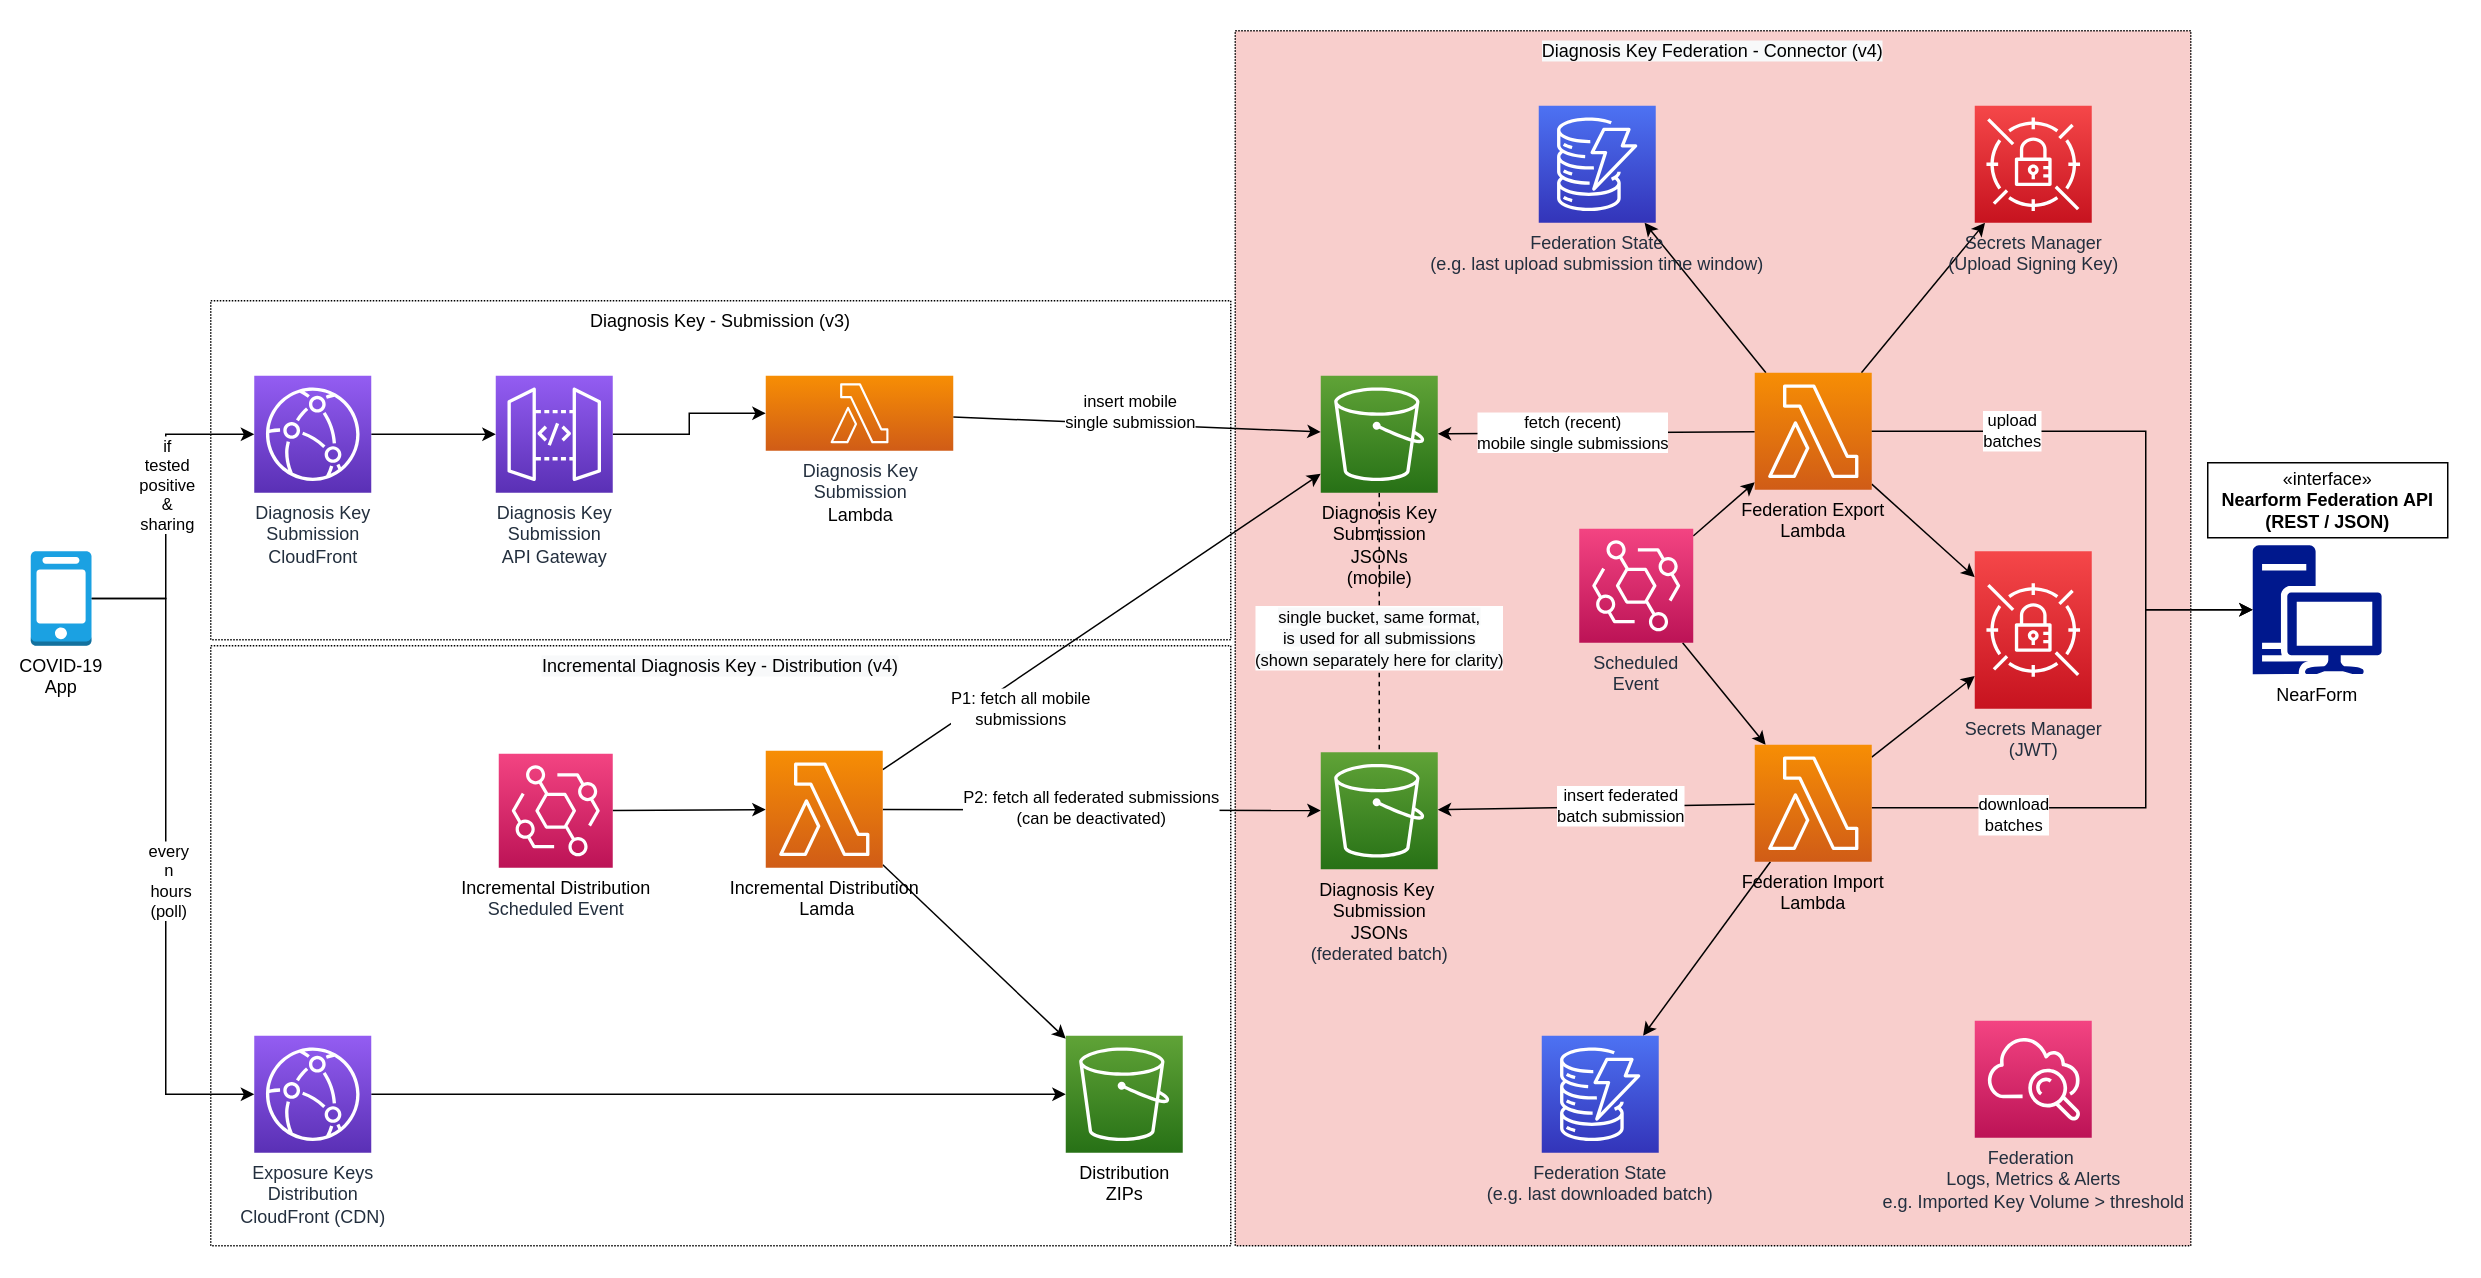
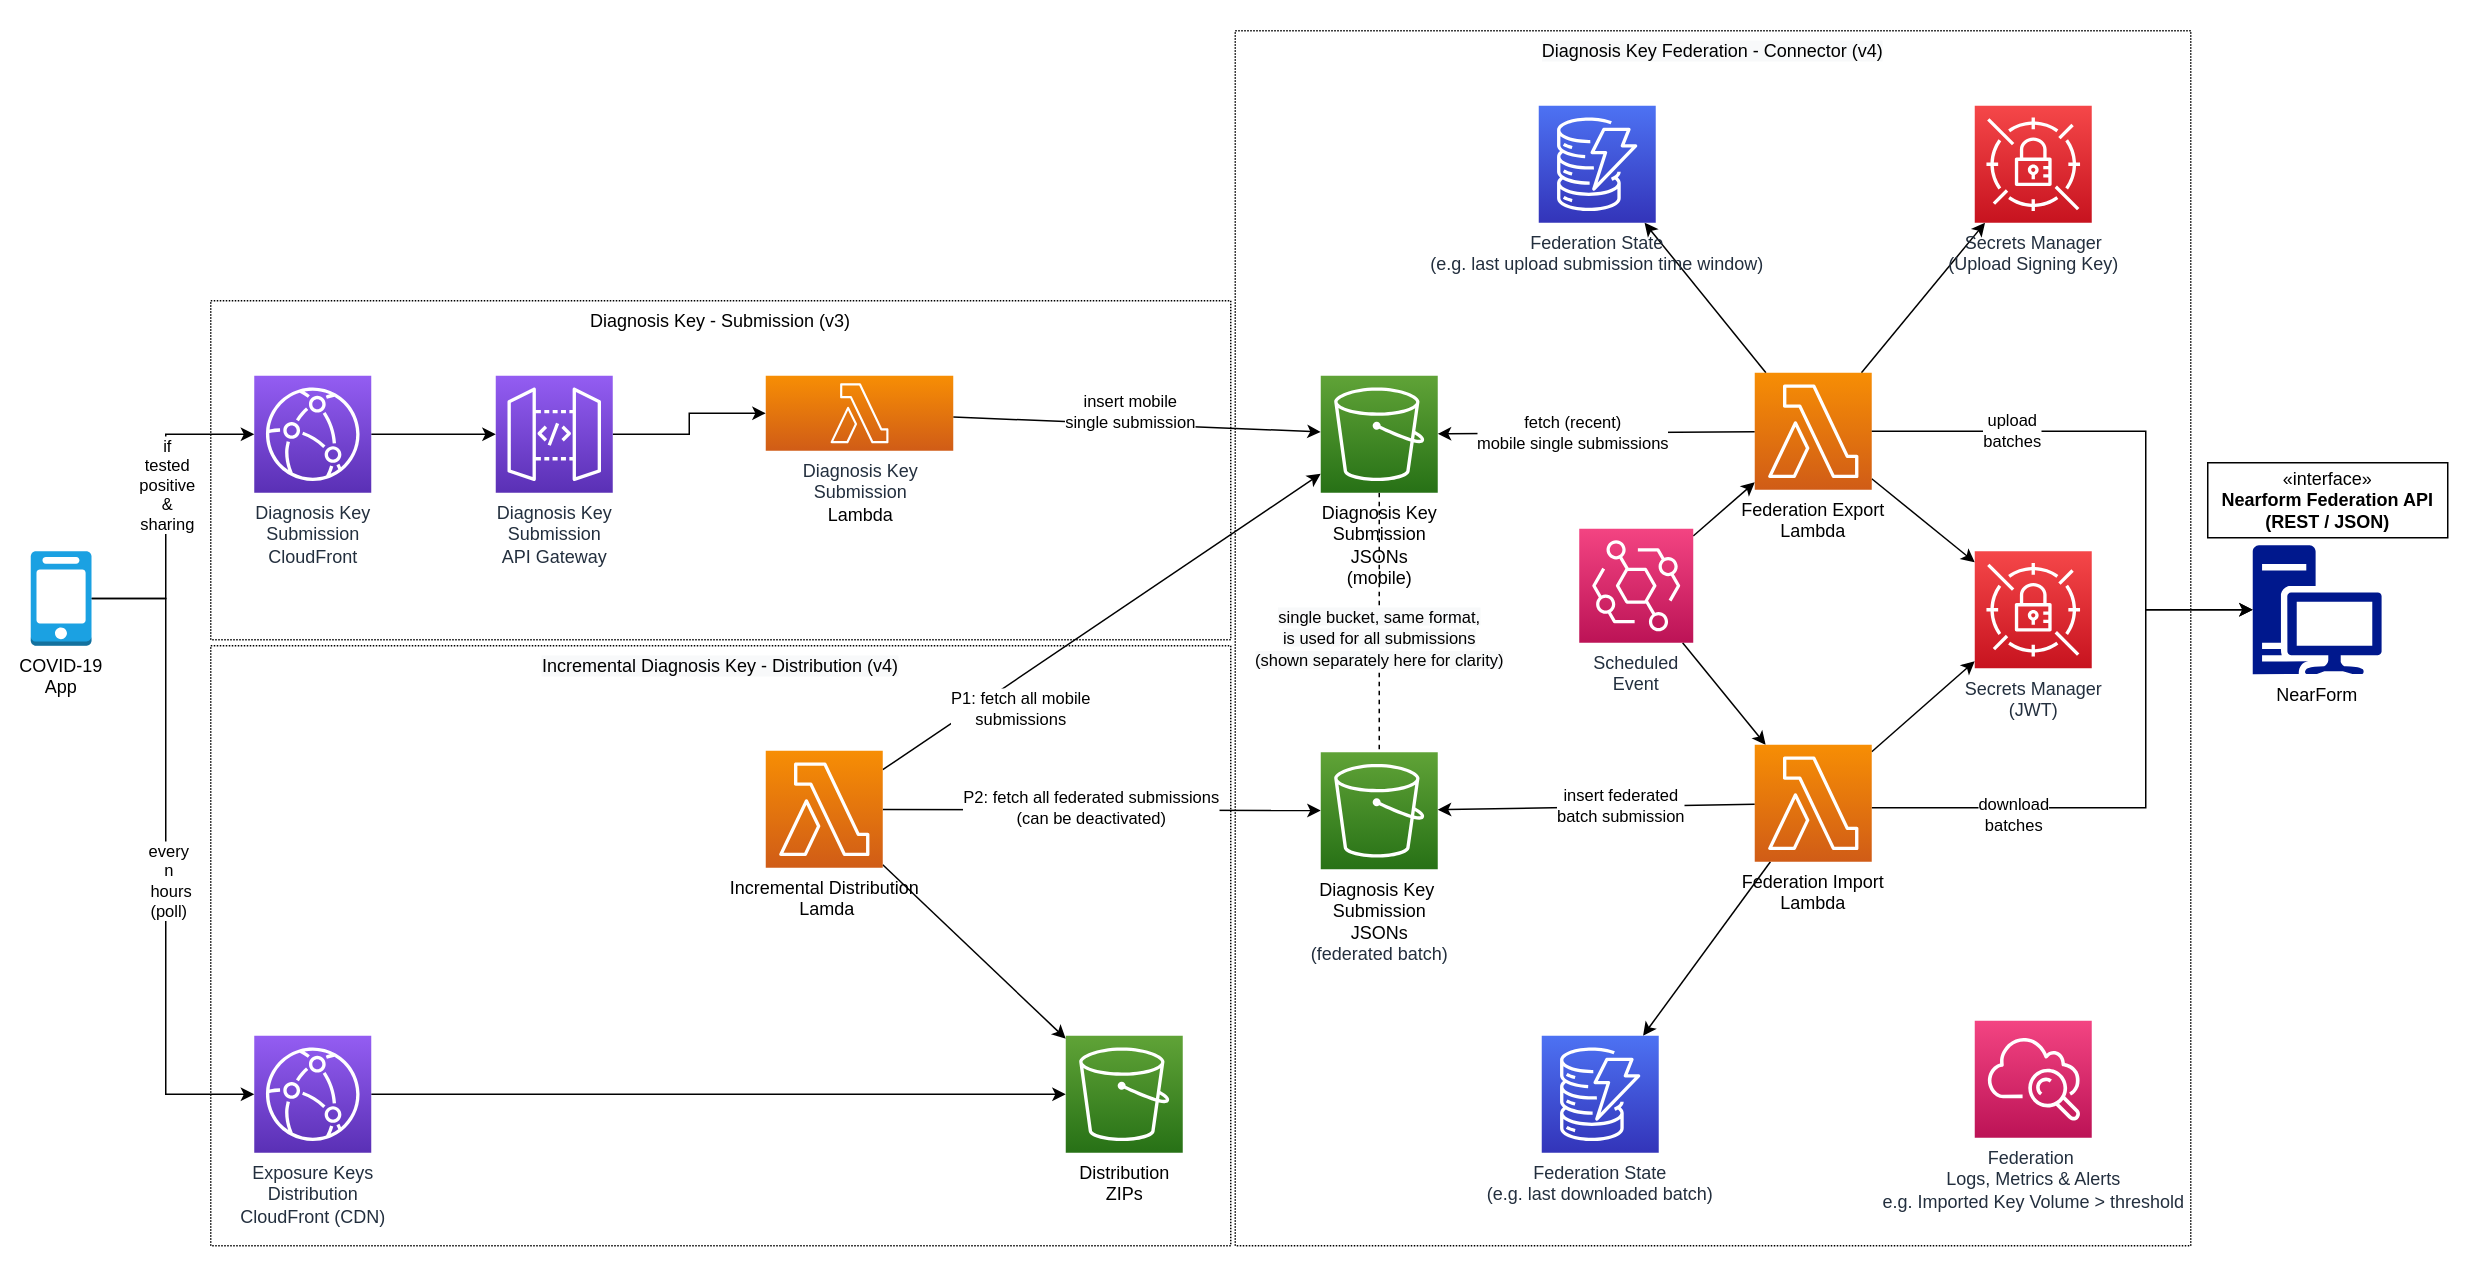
node "Secrets Manager (JWT)": size 117x158 -> 117x117
node "Diagnosis Key Federation - Connector (v4)": fillcolor #f8cecc -> #ffffff
edge "Incremental Distribution Scheduled Event" -> "Incremental Distribution Lamda": removed
node "Incremental Distribution Scheduled Event": removed
